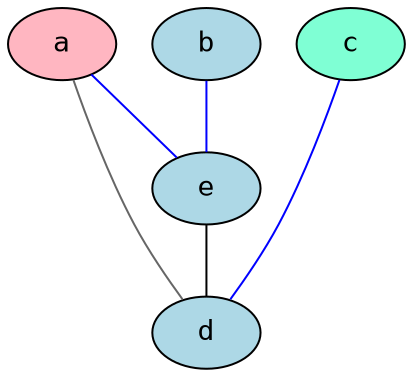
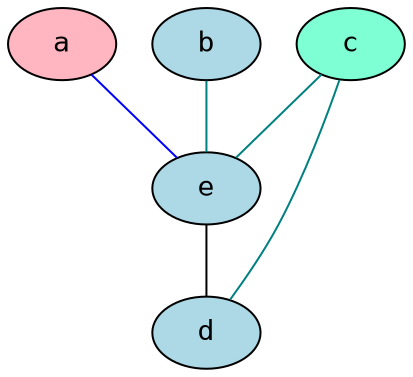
edge "b" -- "e": color blue -> teal
edge "c" -- "e": added
edge "a" -- "d": removed
edge "c" -- "d": color blue -> teal
